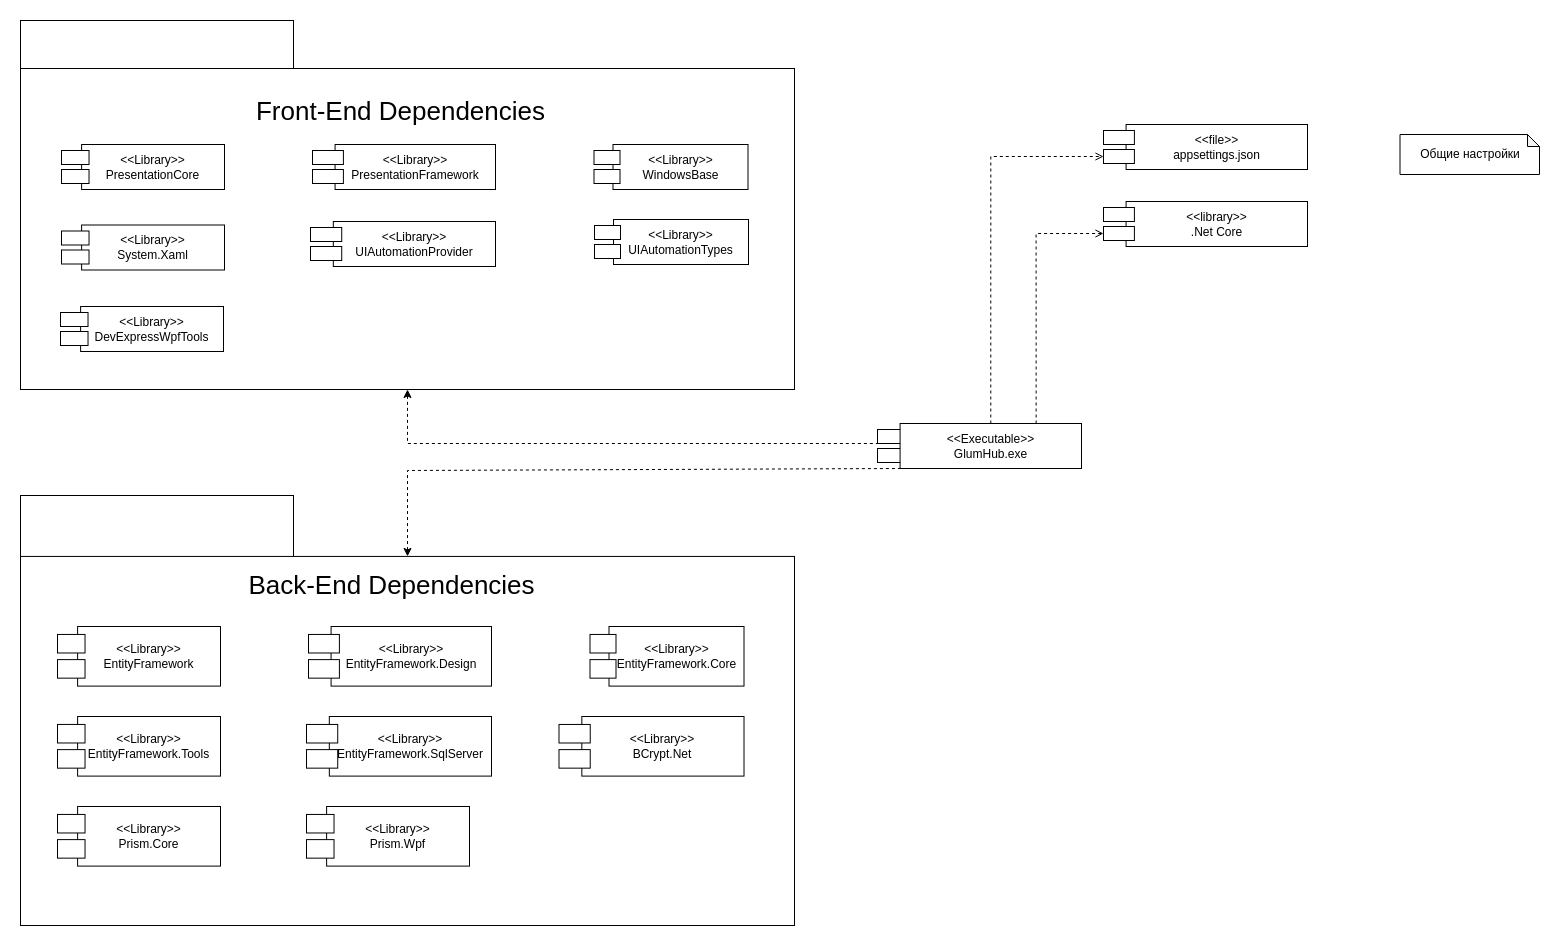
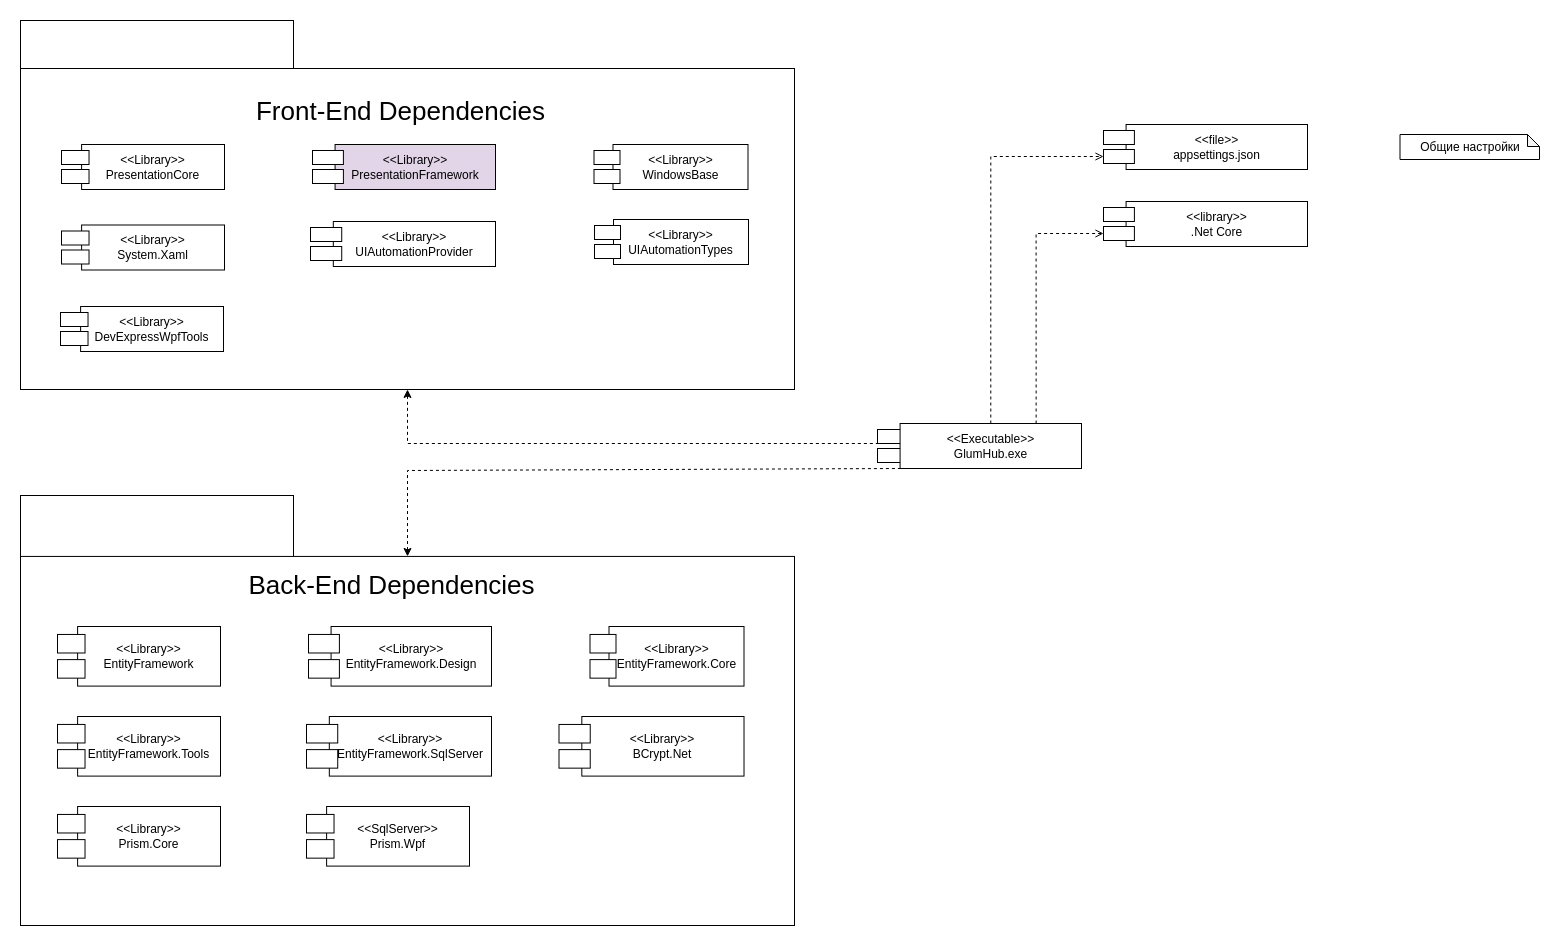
node "Общие настройки": size 140x40 -> 140x25
node "<<Library>> PresentationFramework": fillcolor #ffffff -> #e1d5e7
node "<<Library>> Prism.Wpf": label "<<Library>> Prism.Wpf" -> "<<SqlServer>> Prism.Wpf"
